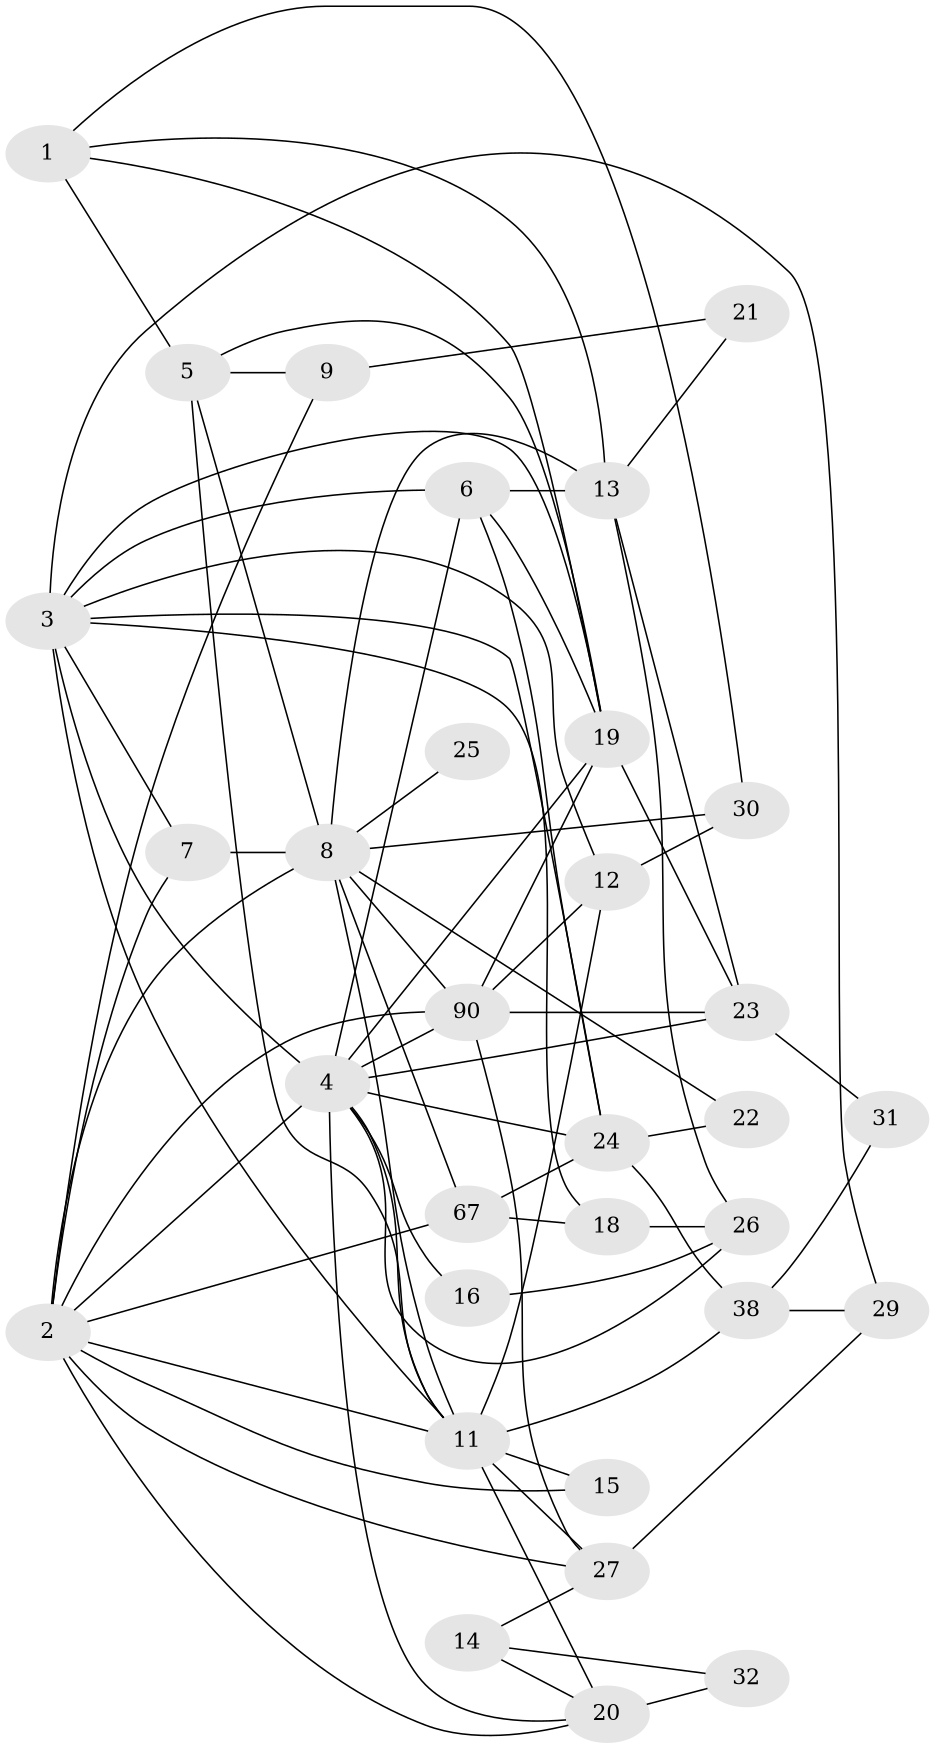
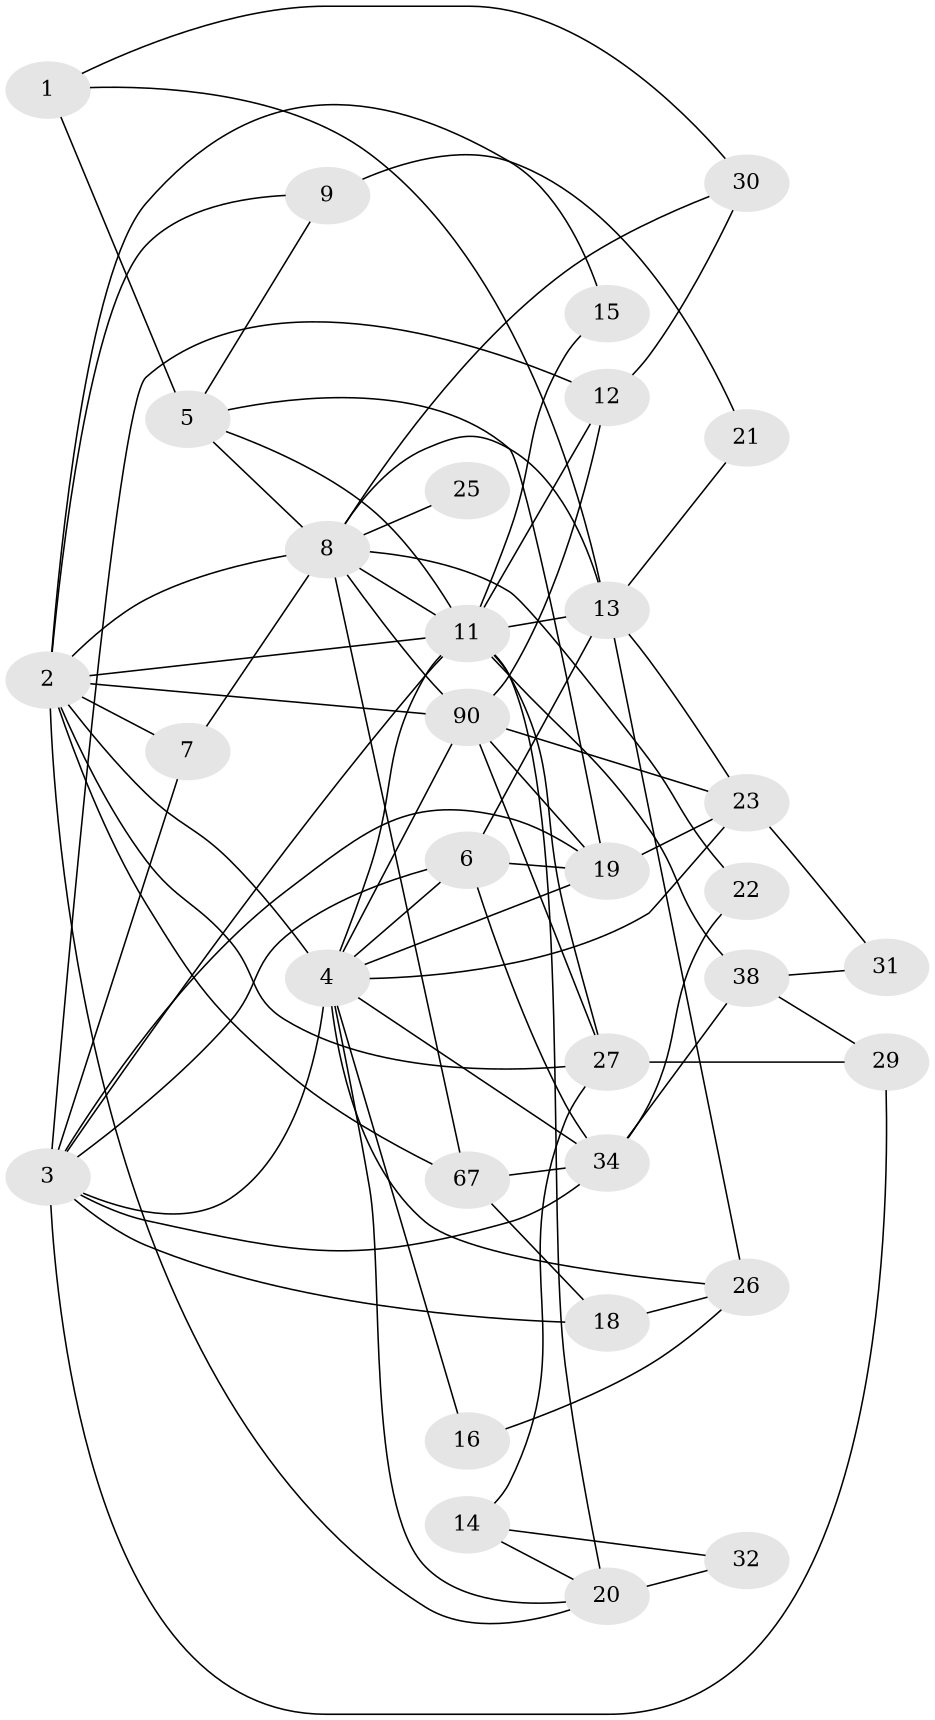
edge "1" -- "19": removed
edge "13" -- "11": added
node "24": label "24" -> "34"
